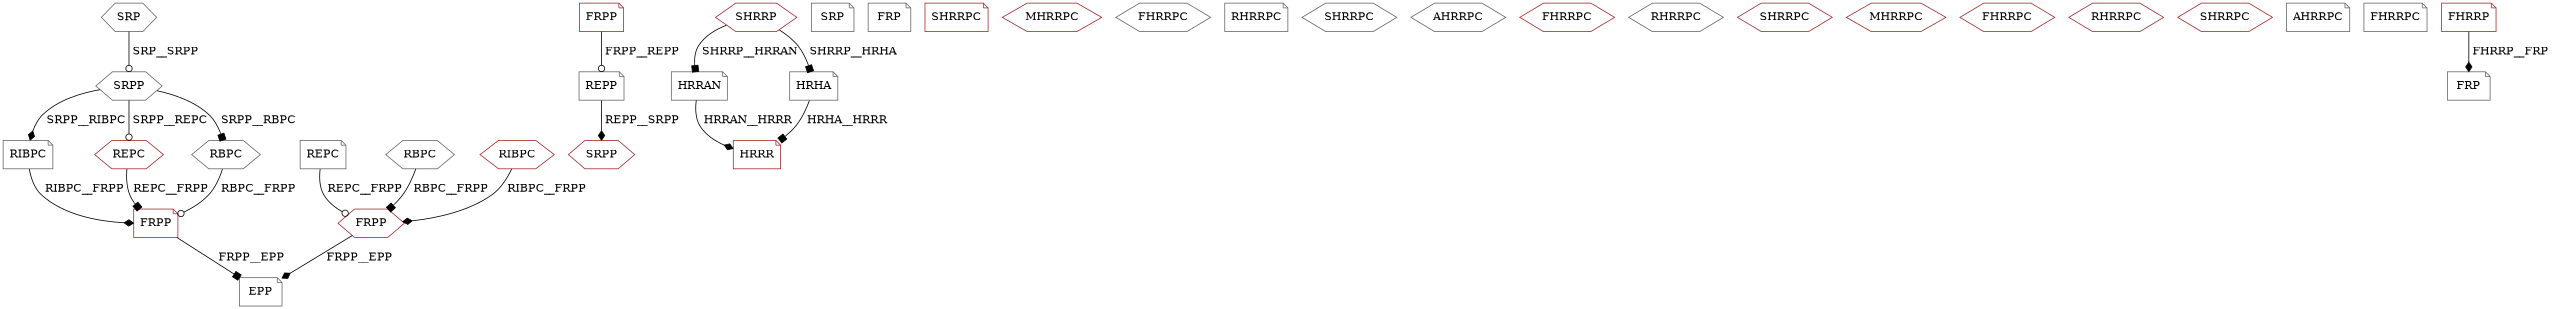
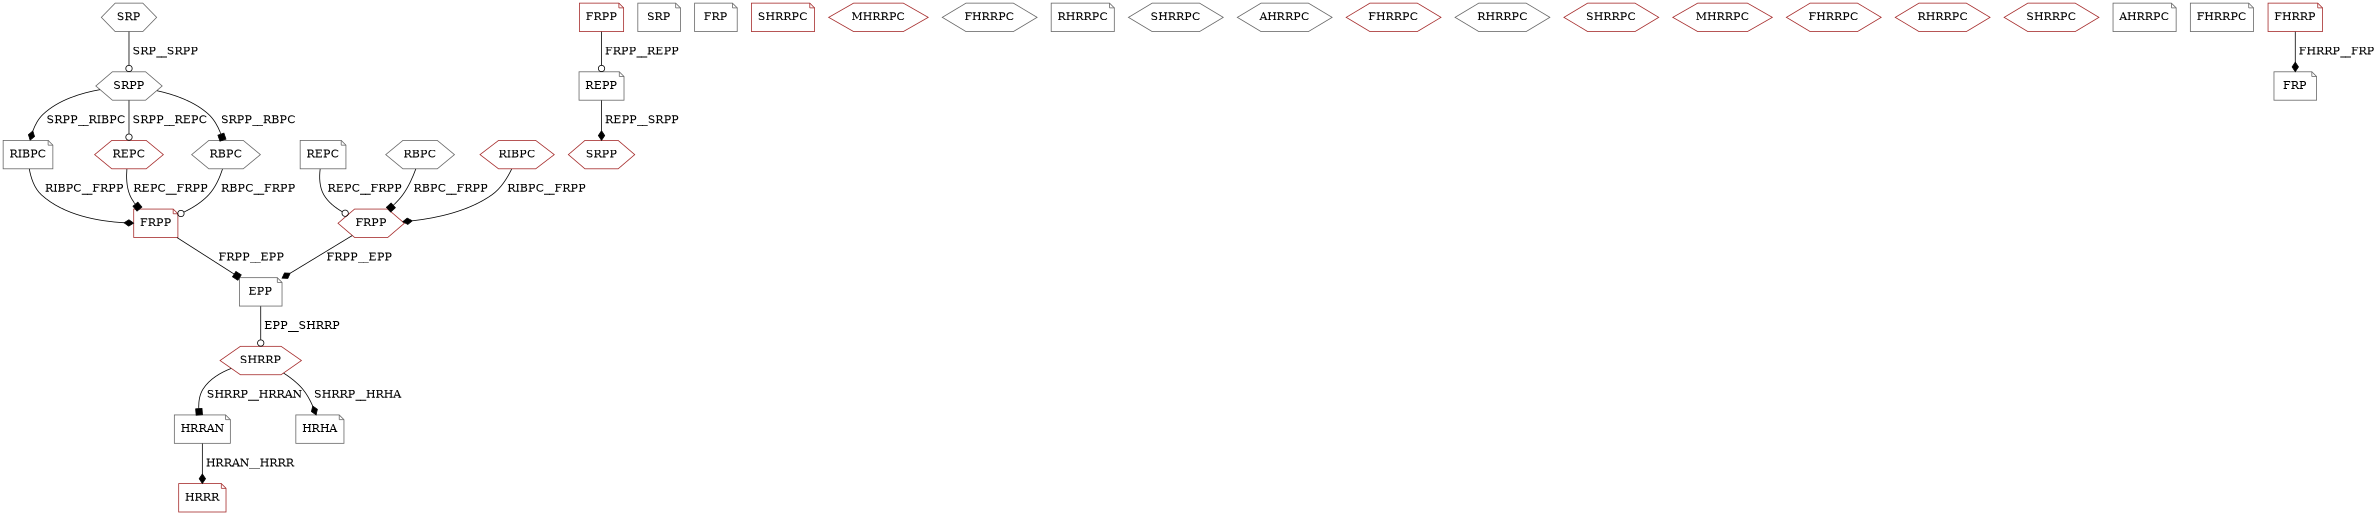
edge "SHRRP" -> "HRHA": arrowhead box -> diamond
edge "HRHA" -> "HRRR": removed, label "HRHA__HRRR"
edge "EPP" -> "SHRRP": added, label "EPP__SHRRP"
